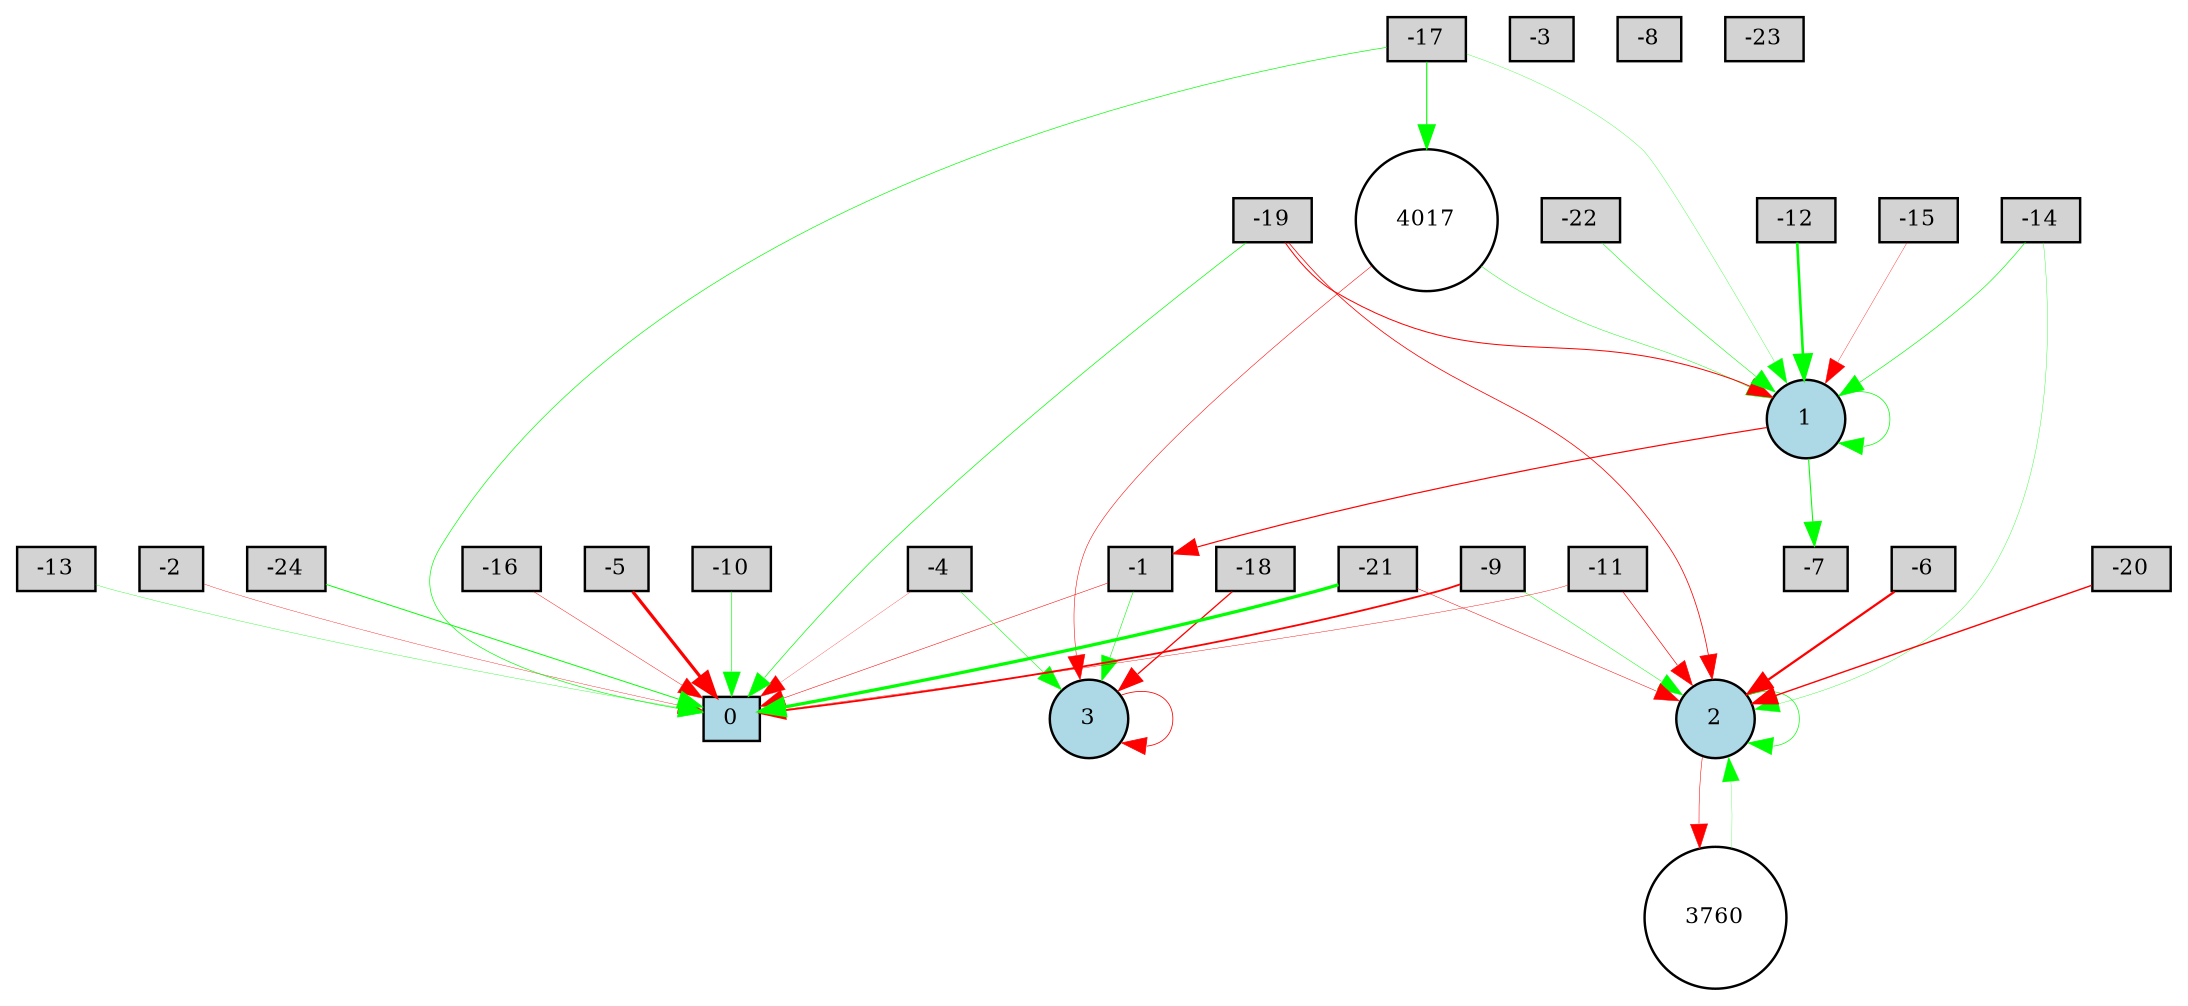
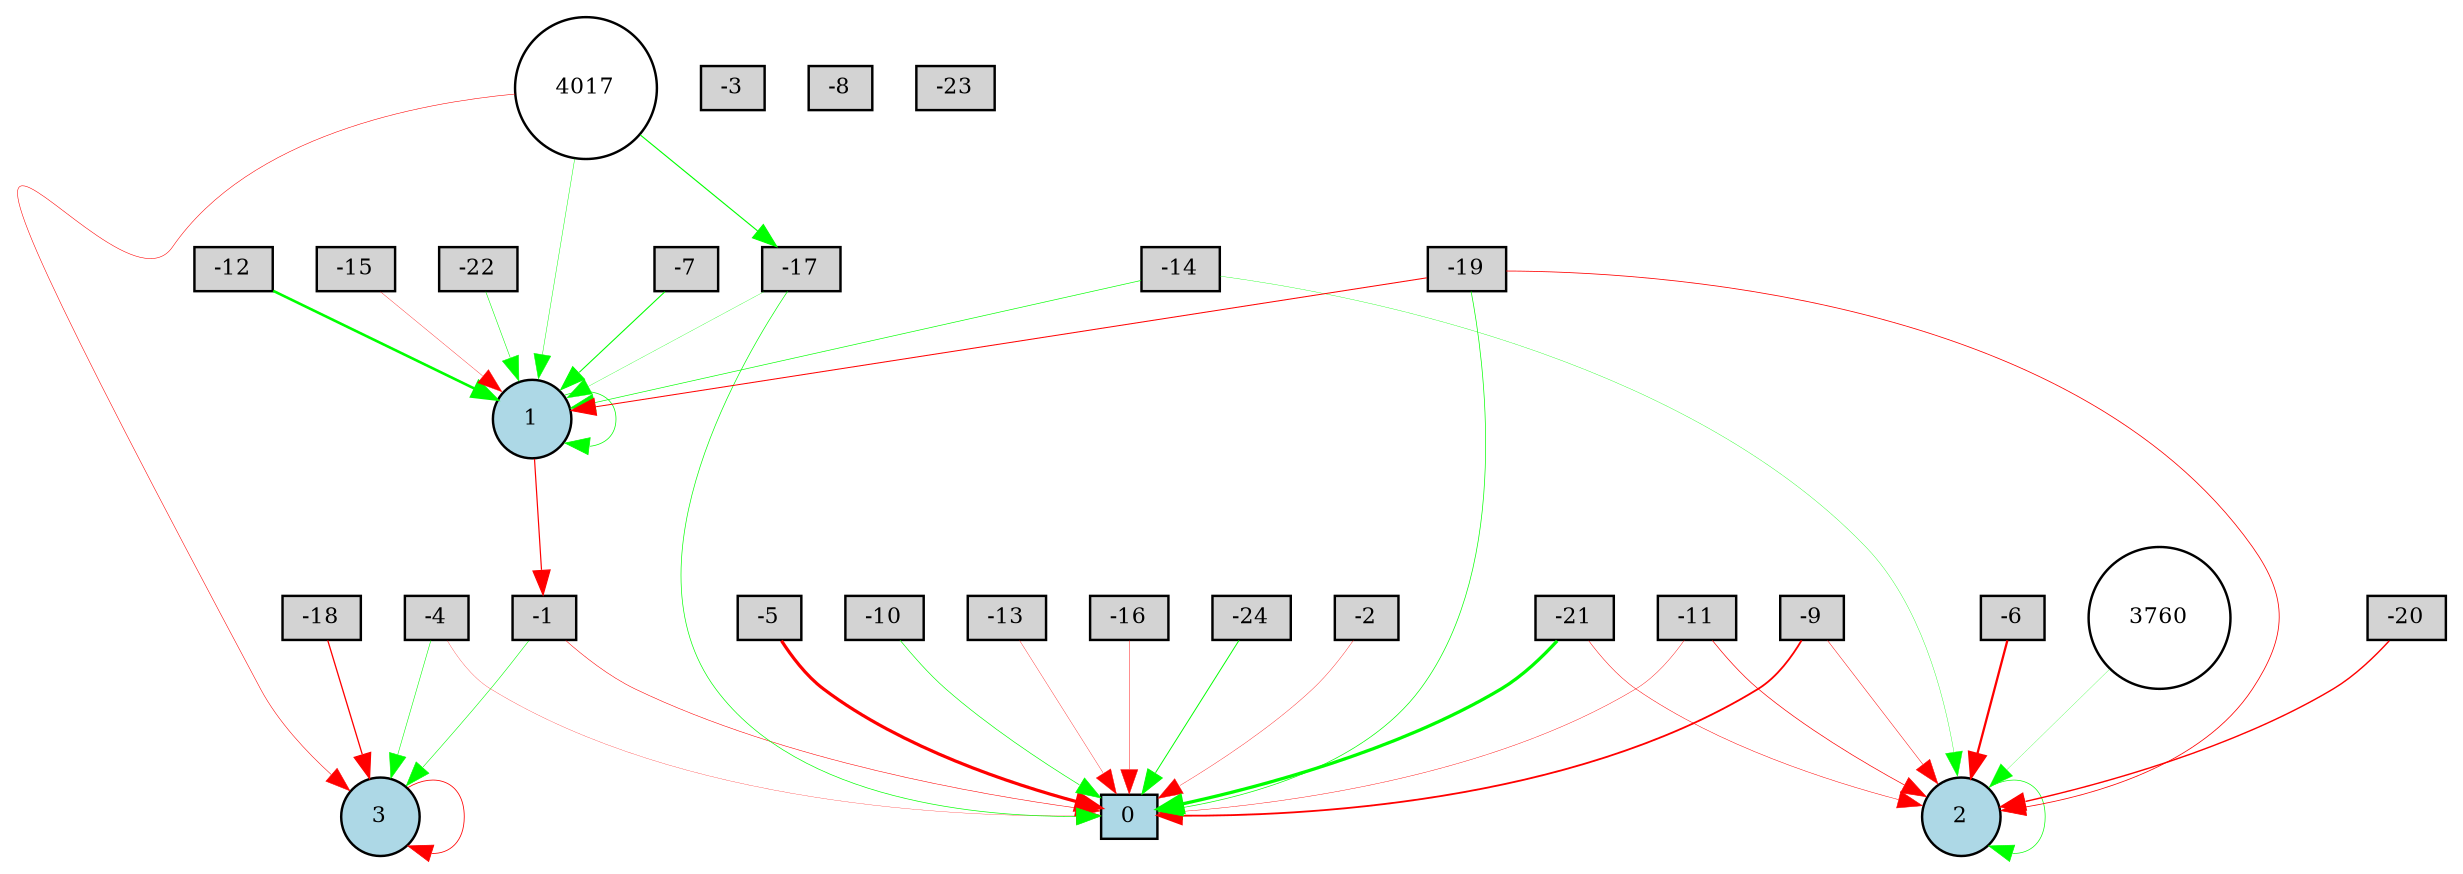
edge "-17" -> "4017": reversed
edge "1" -> "-7": reversed
edge "-9" -> "2": color green -> red
edge "-13" -> "0": color green -> red
edge "2" -> "3760": removed
